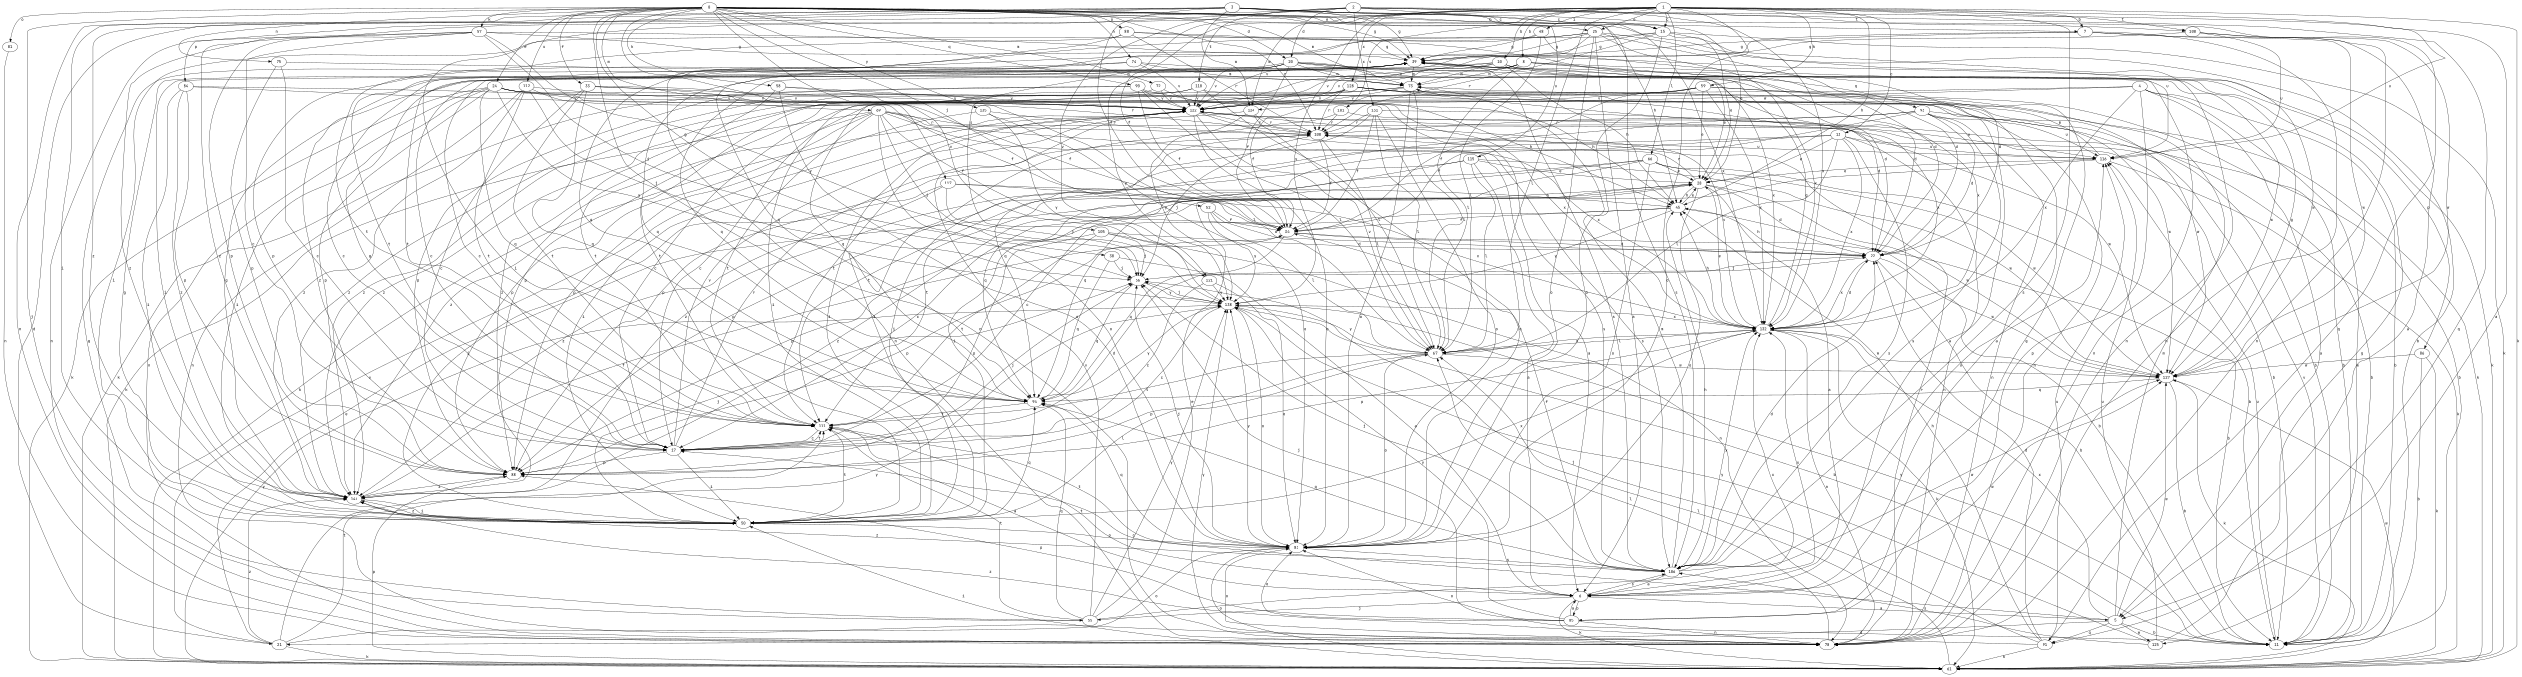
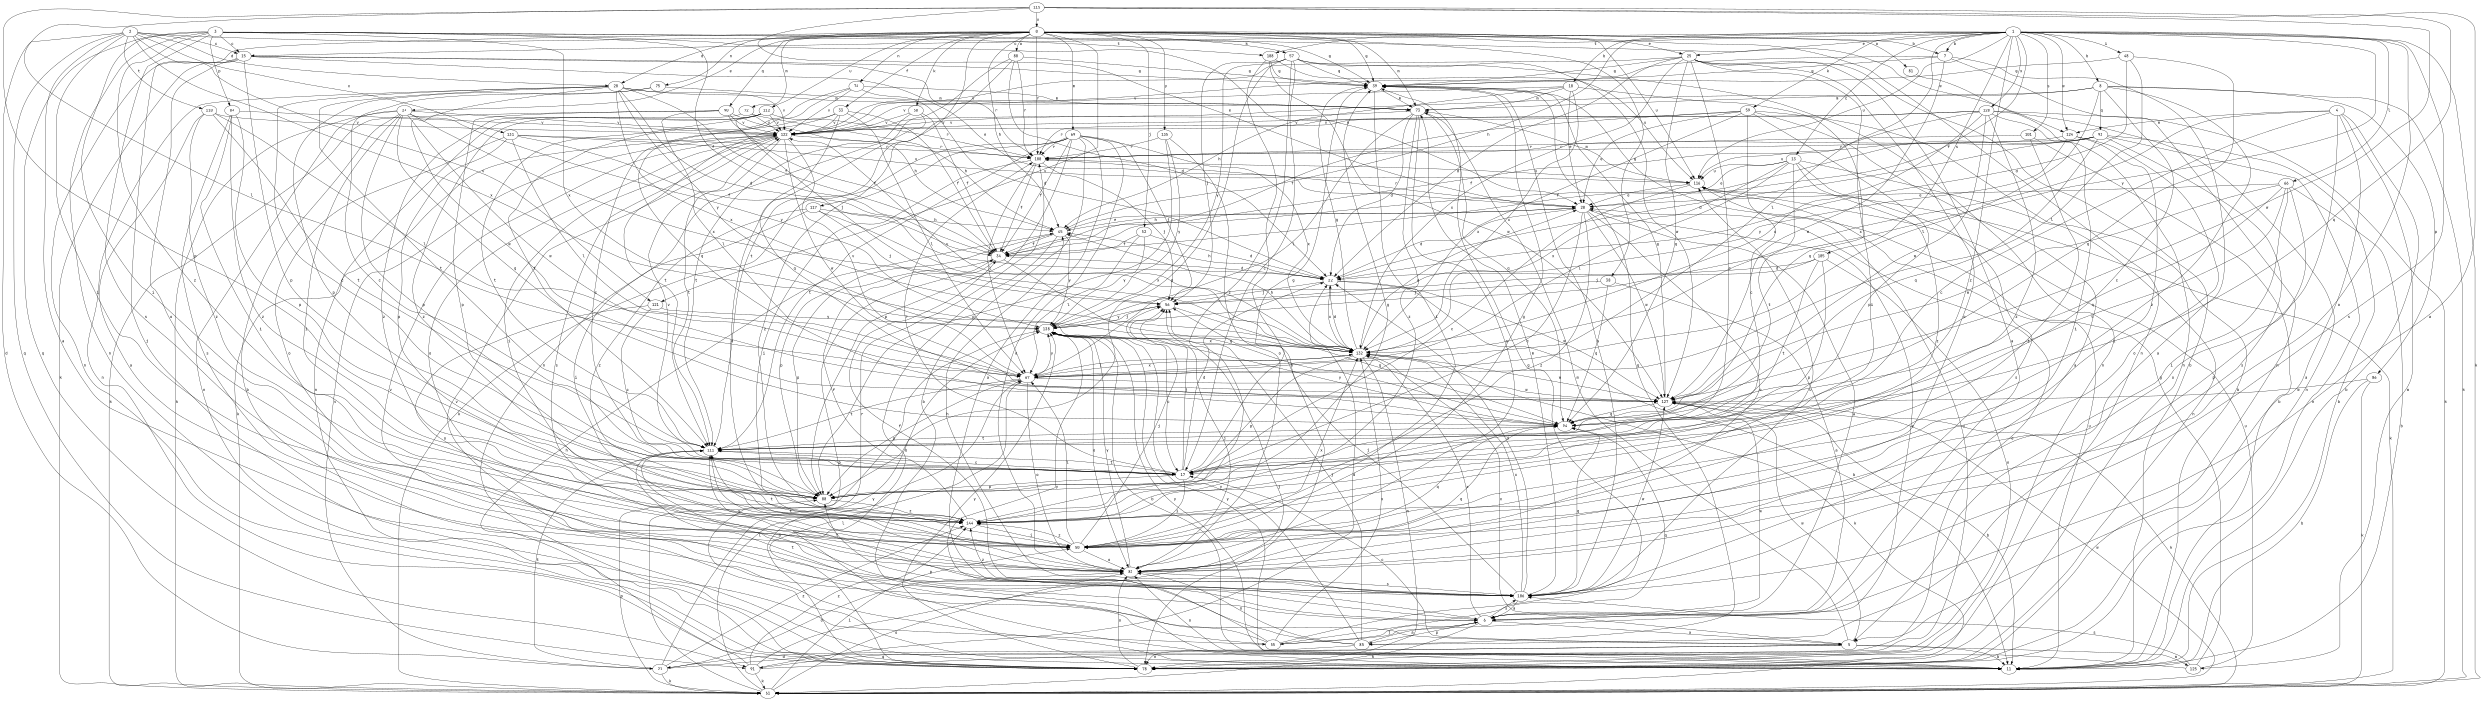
edge "0" -> "115": reversed
edge "10" -> "17": now "25" -> "17"
